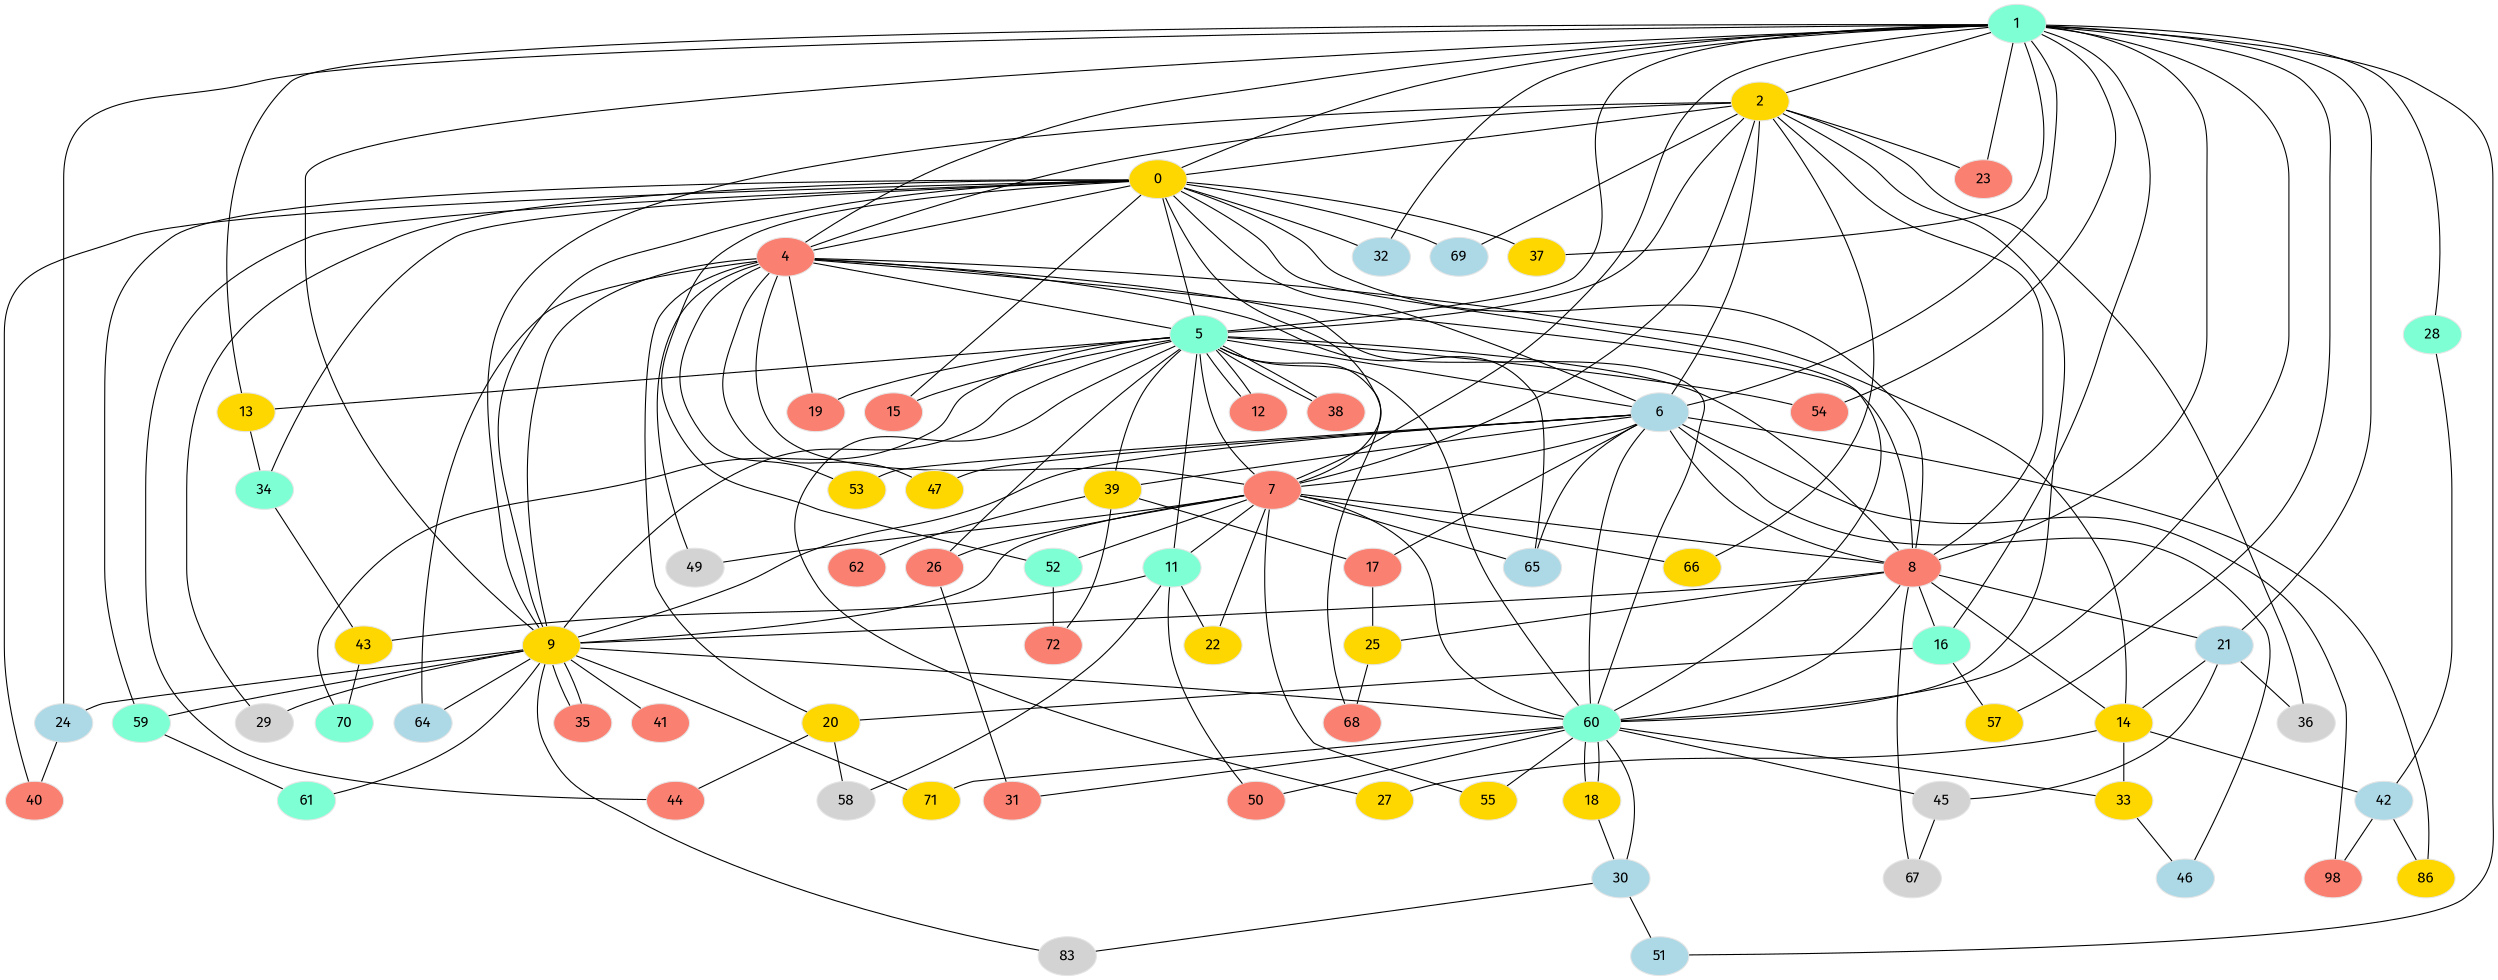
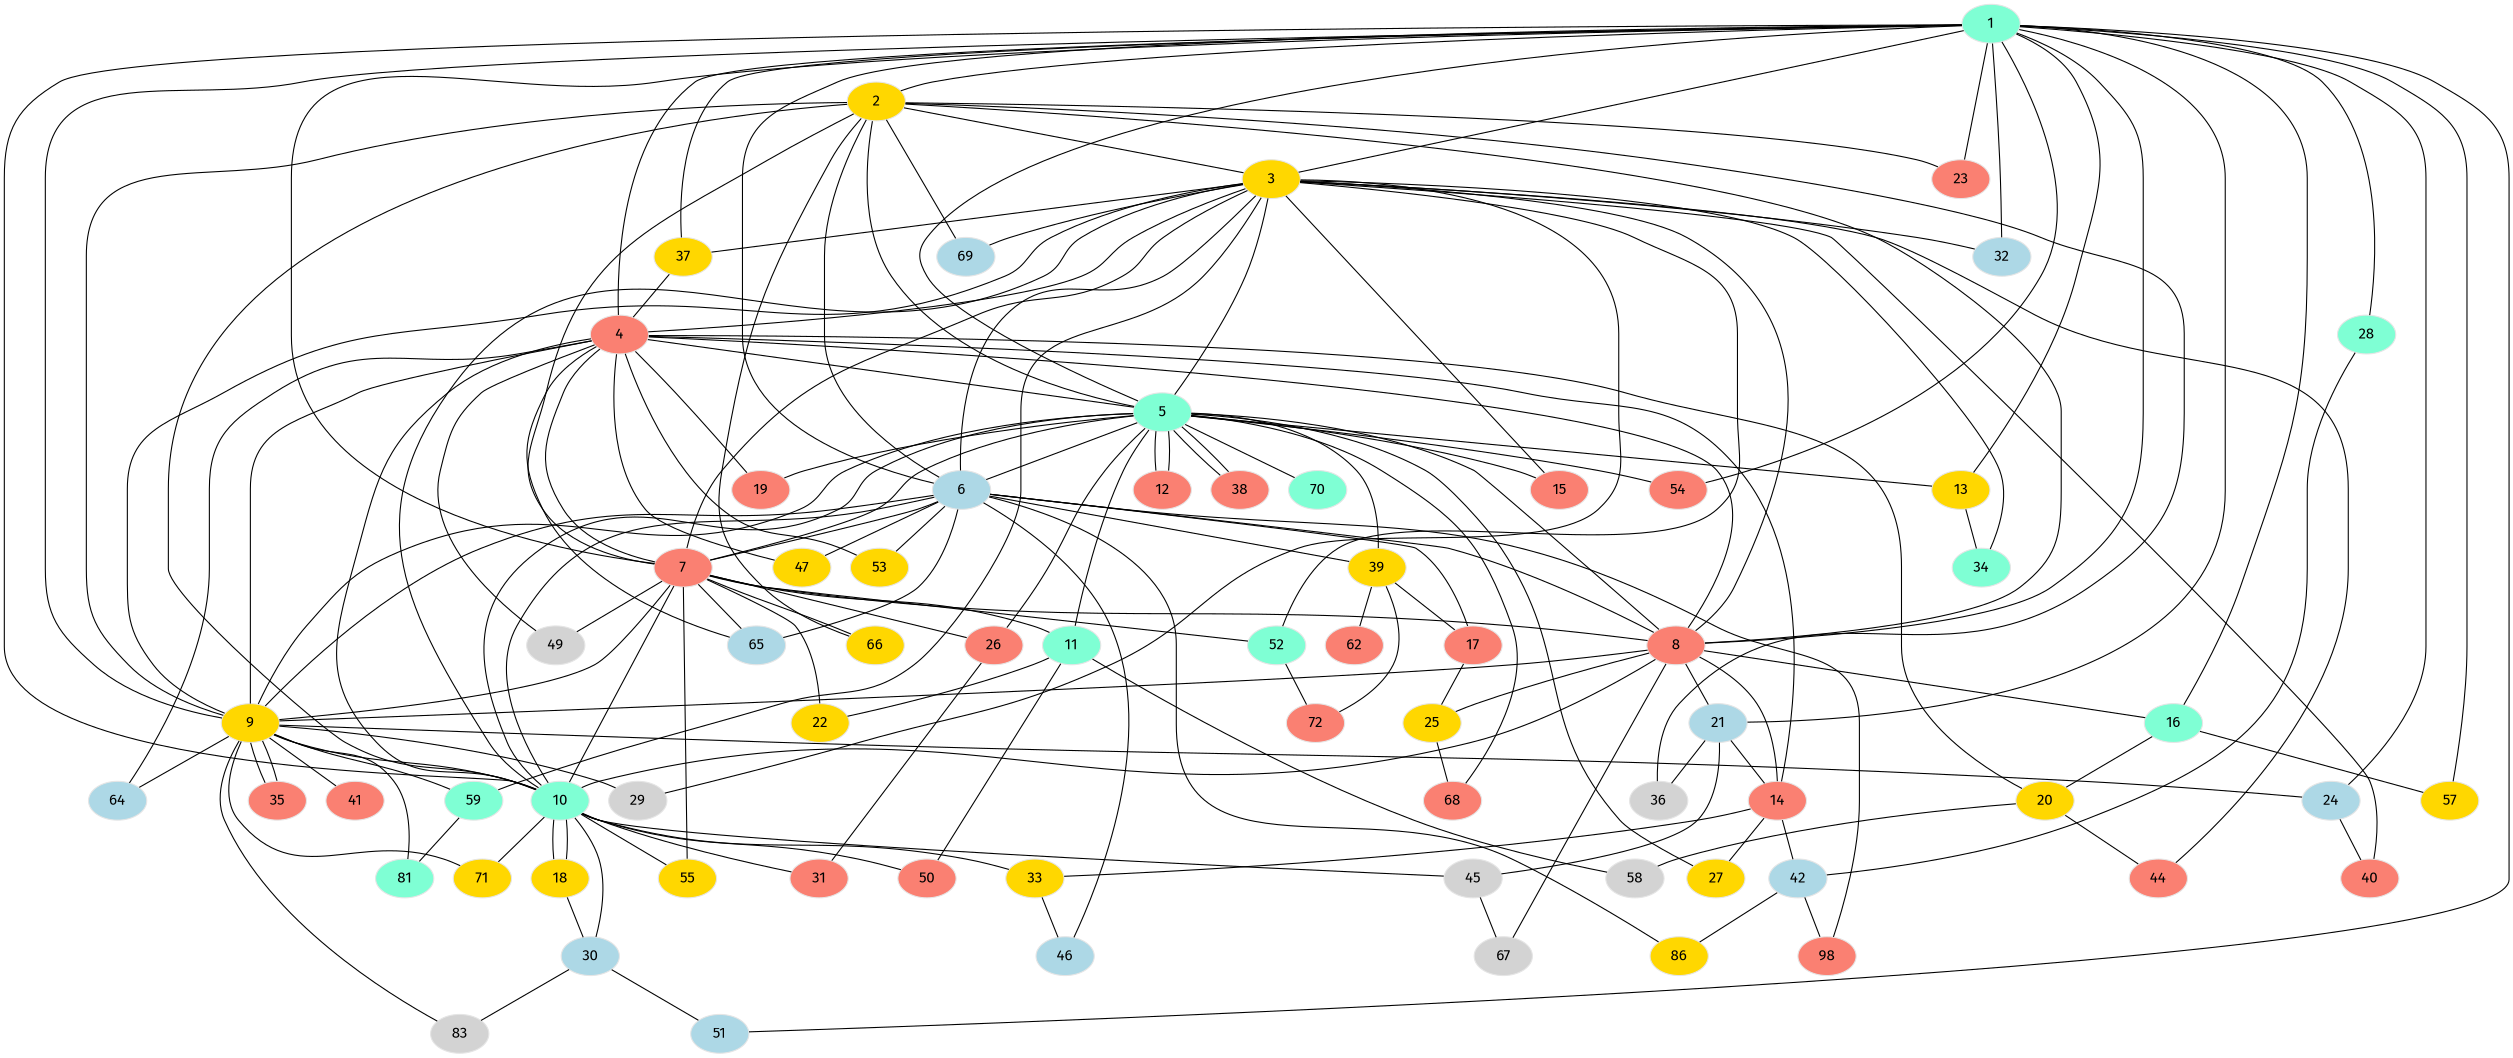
edge "2" -- "4": now "37" -- "4"
node "0": label "0" -> "3"
node "43": removed
node "60": label "60" -> "10"
node "14": fillcolor gold -> salmon
node "61": label "61" -> "81"
